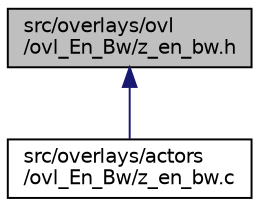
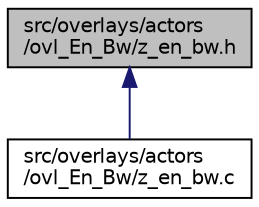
node "src/overlays/ovl /ovl_En_Bw/z_en_bw.h": label "src/overlays/ovl /ovl_En_Bw/z_en_bw.h" -> "src/overlays/actors /ovl_En_Bw/z_en_bw.h"
